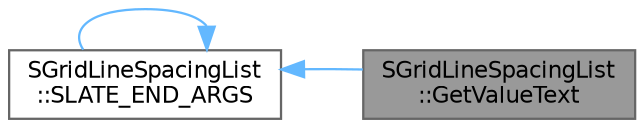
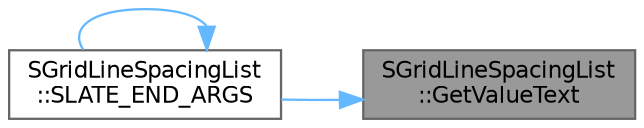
edge "SGridLineSpacingList ::GetValueText" -> "SGridLineSpacingList ::SLATE_END_ARGS": reversed
